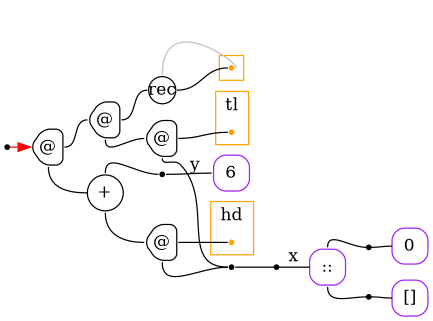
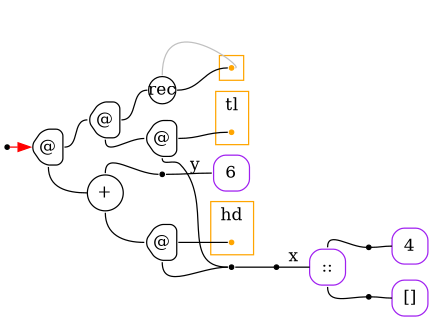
node "0": label "0" -> "4"
